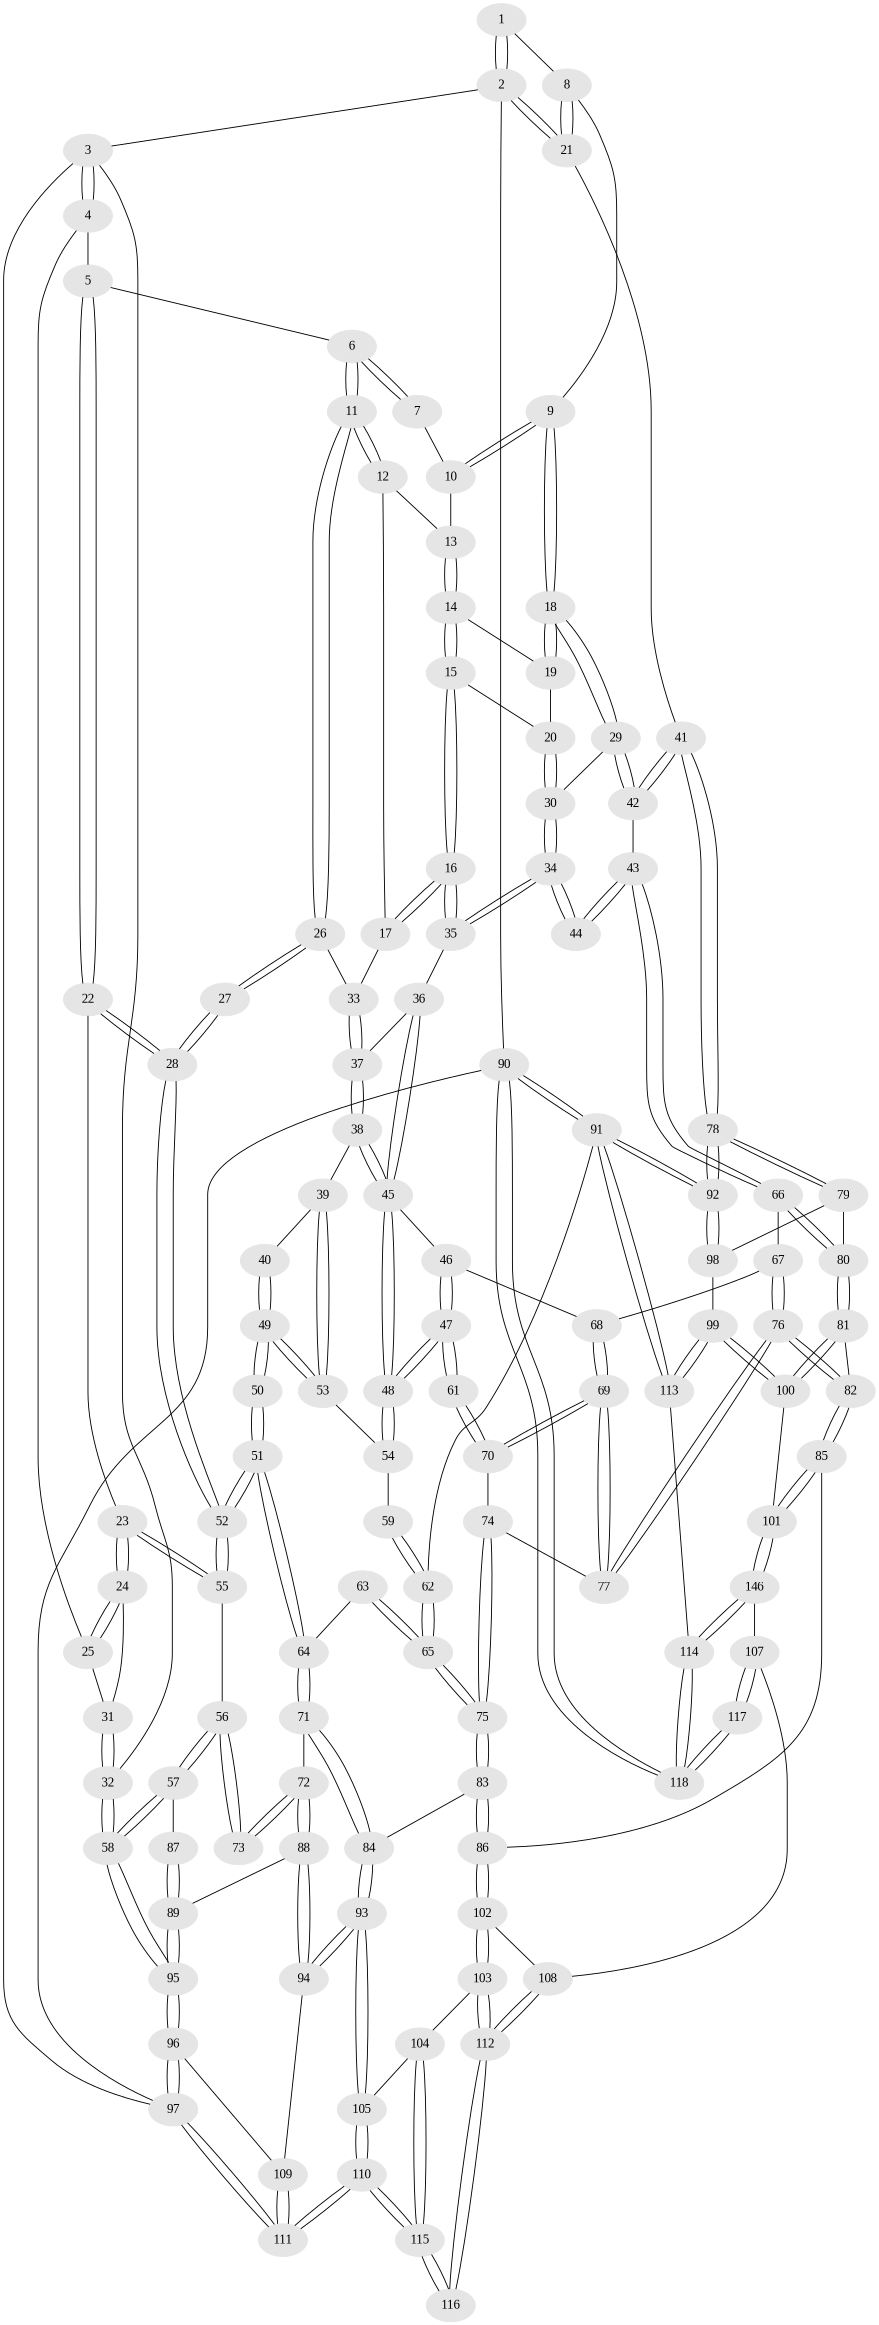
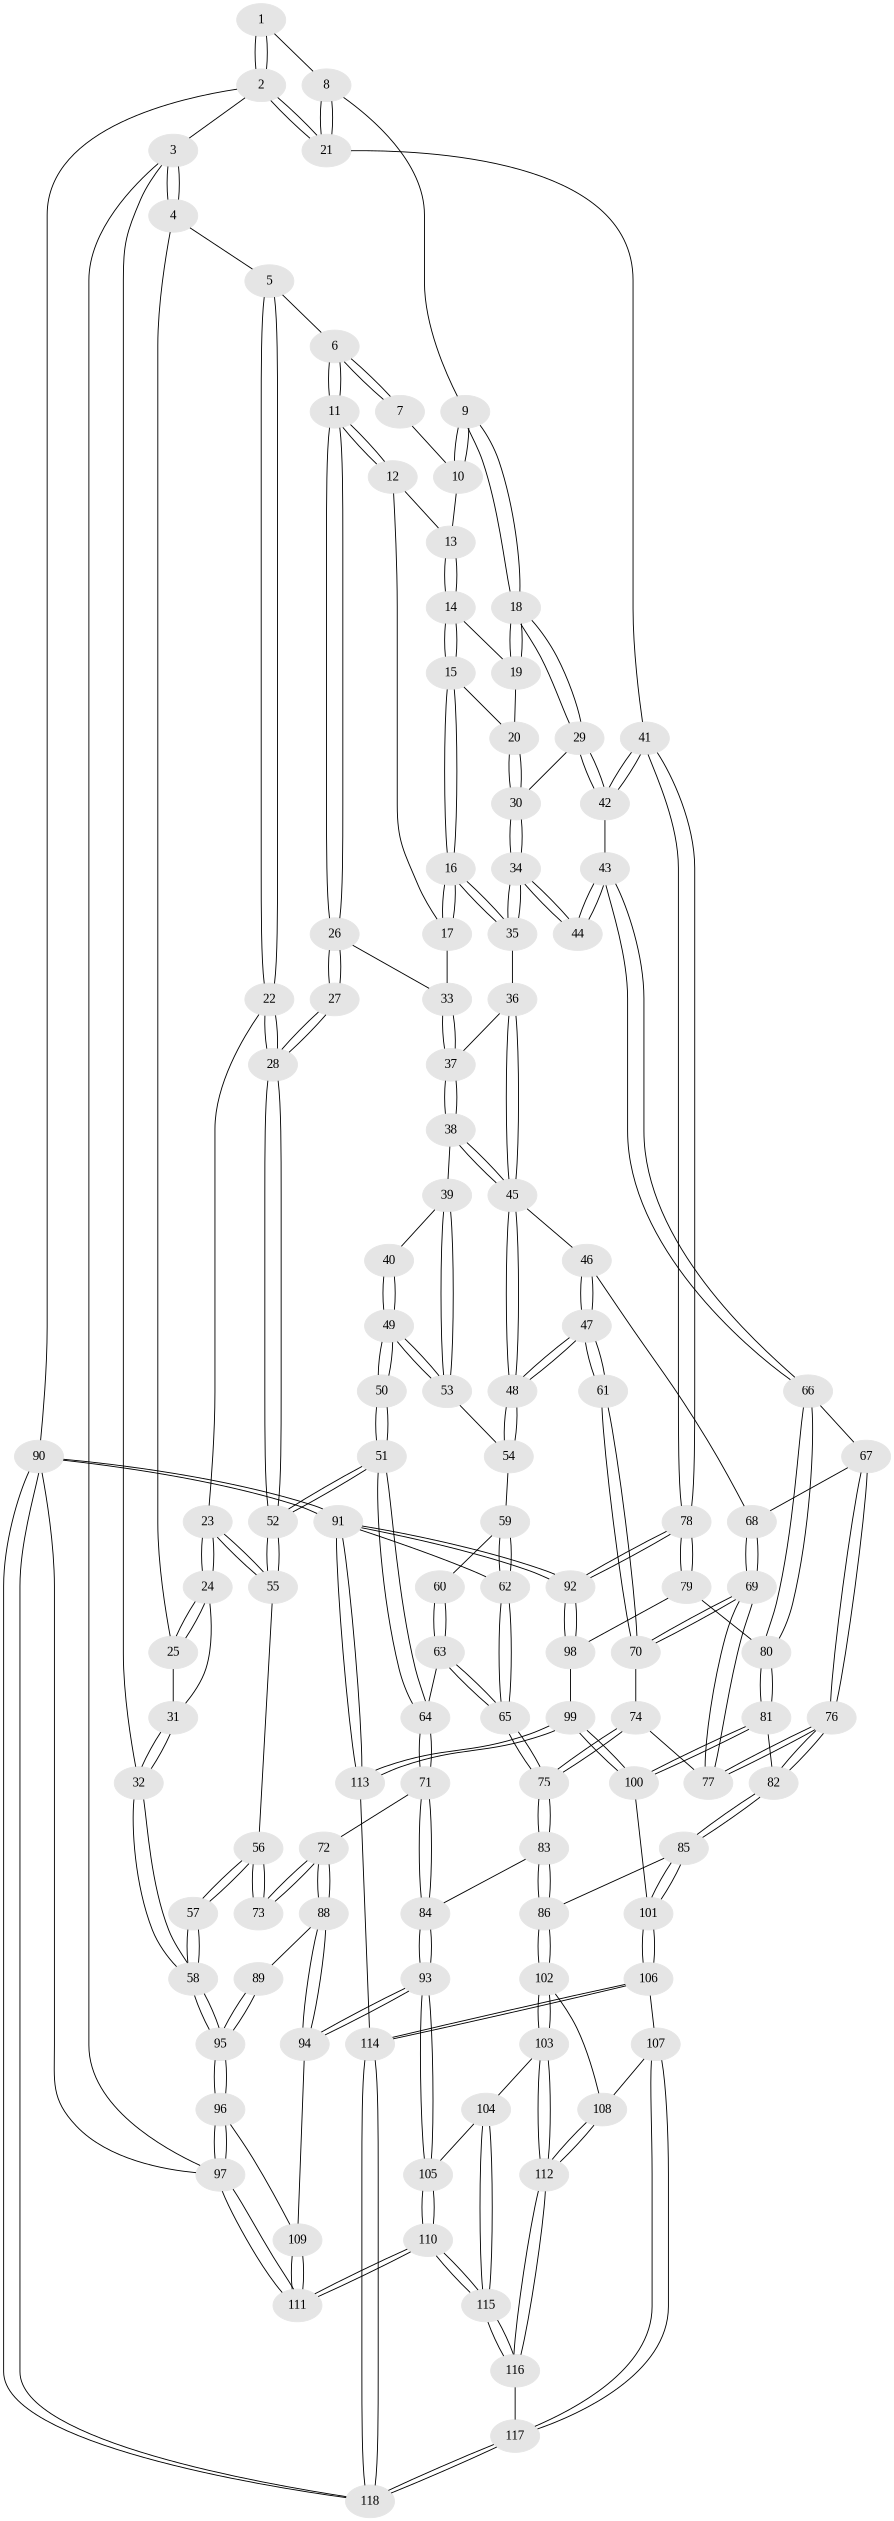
node "60": added
node "146": label "146" -> "106"
node "87": removed
edge "116" -- "117": added
